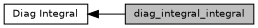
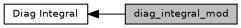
node "diag_integral_integral": label "diag_integral_integral" -> "diag_integral_mod"
